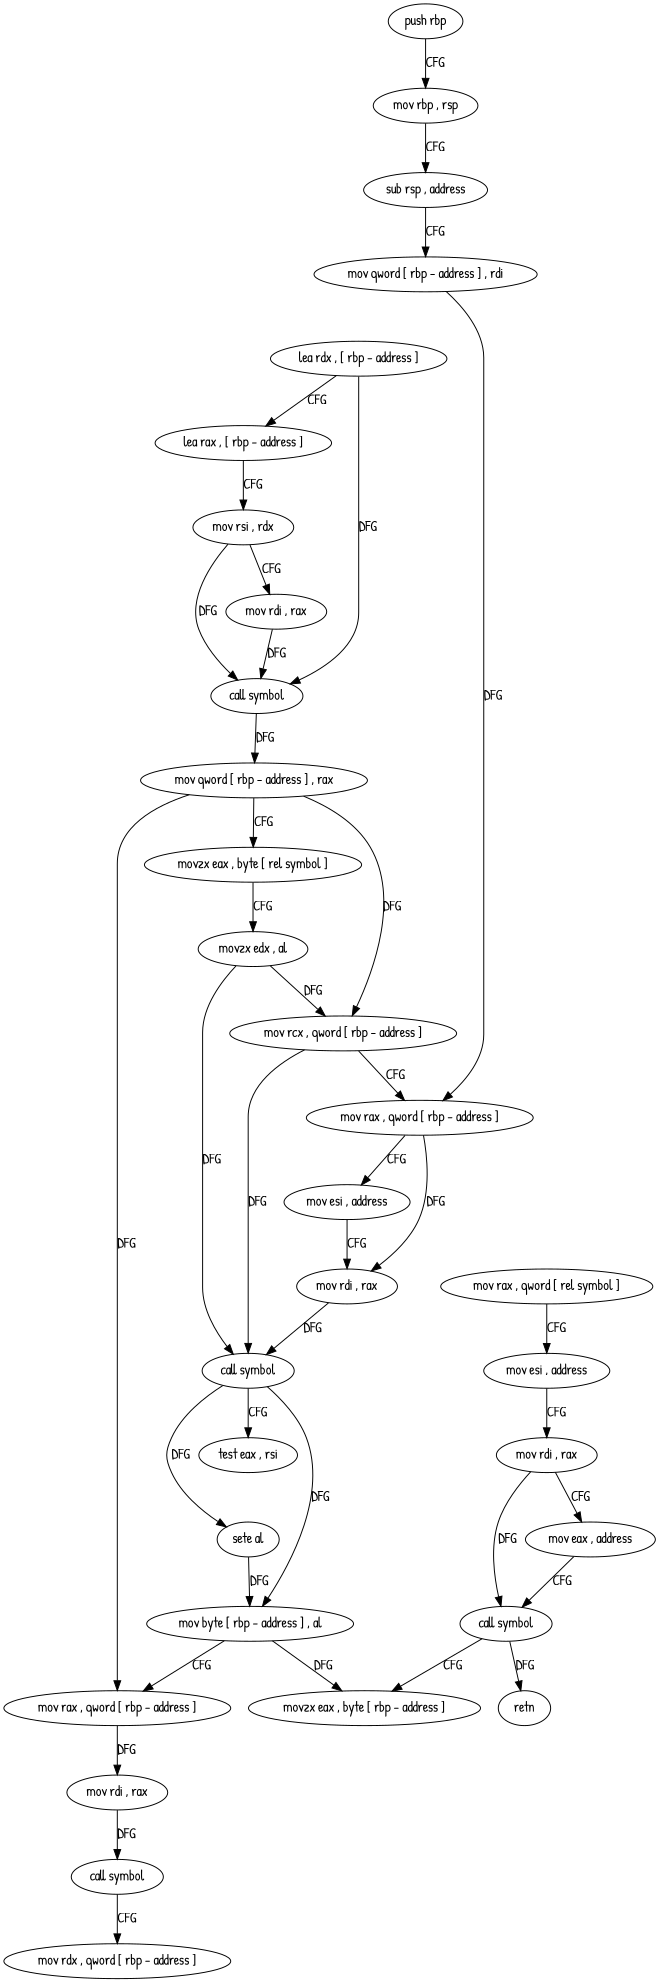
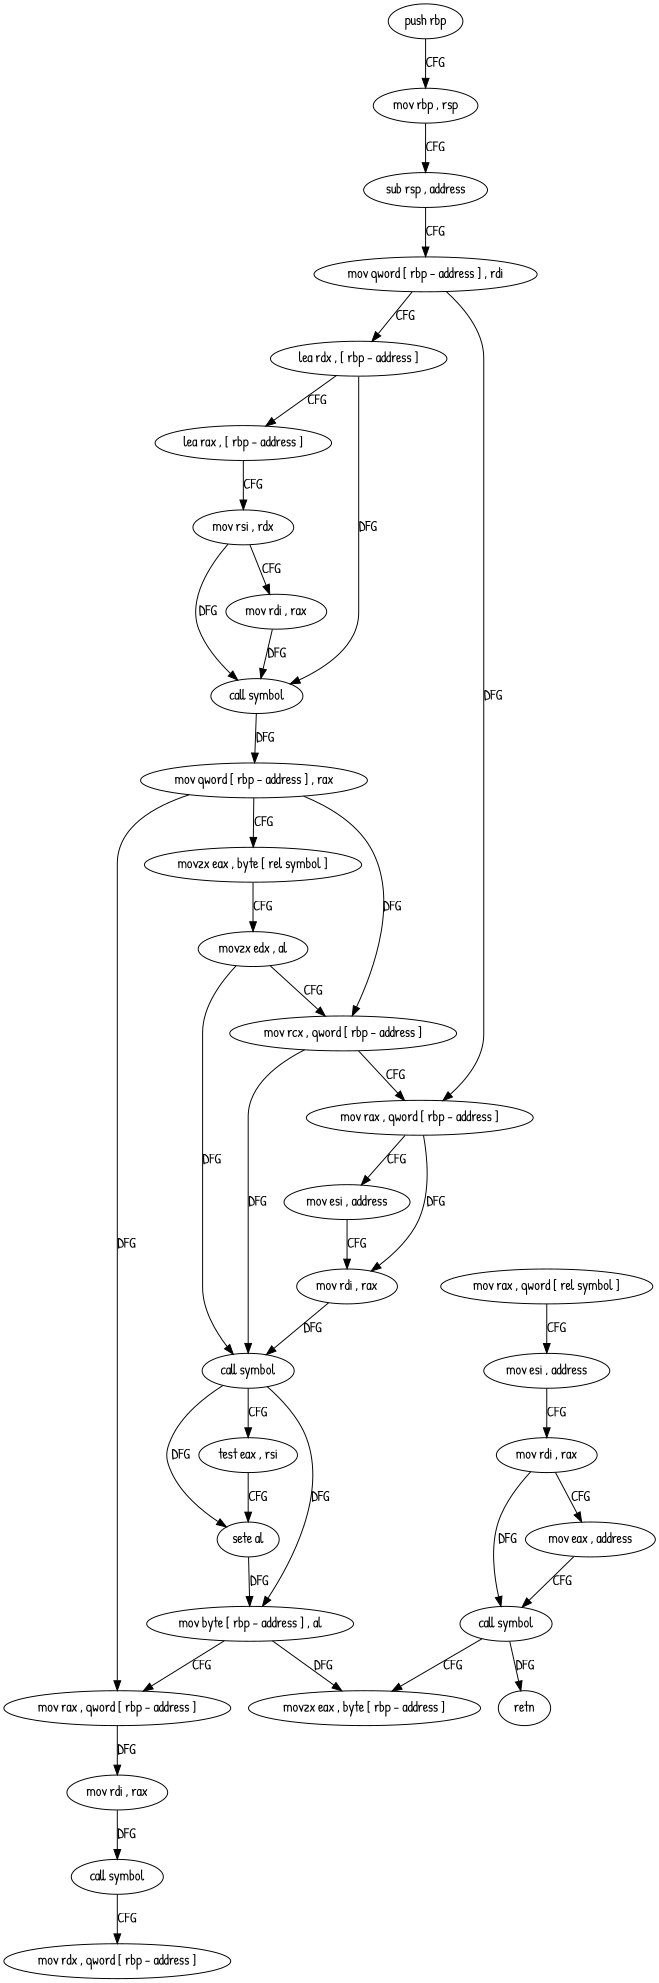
edge "mov qword [ rbp - address ] , rdi" -> "lea rdx , [ rbp - address ]": added, label "CFG"
edge "movzx edx , al" -> "mov rcx , qword [ rbp - address ]": label "DFG" -> "CFG"
edge "test eax , rsi" -> "sete al": added, label "CFG"
